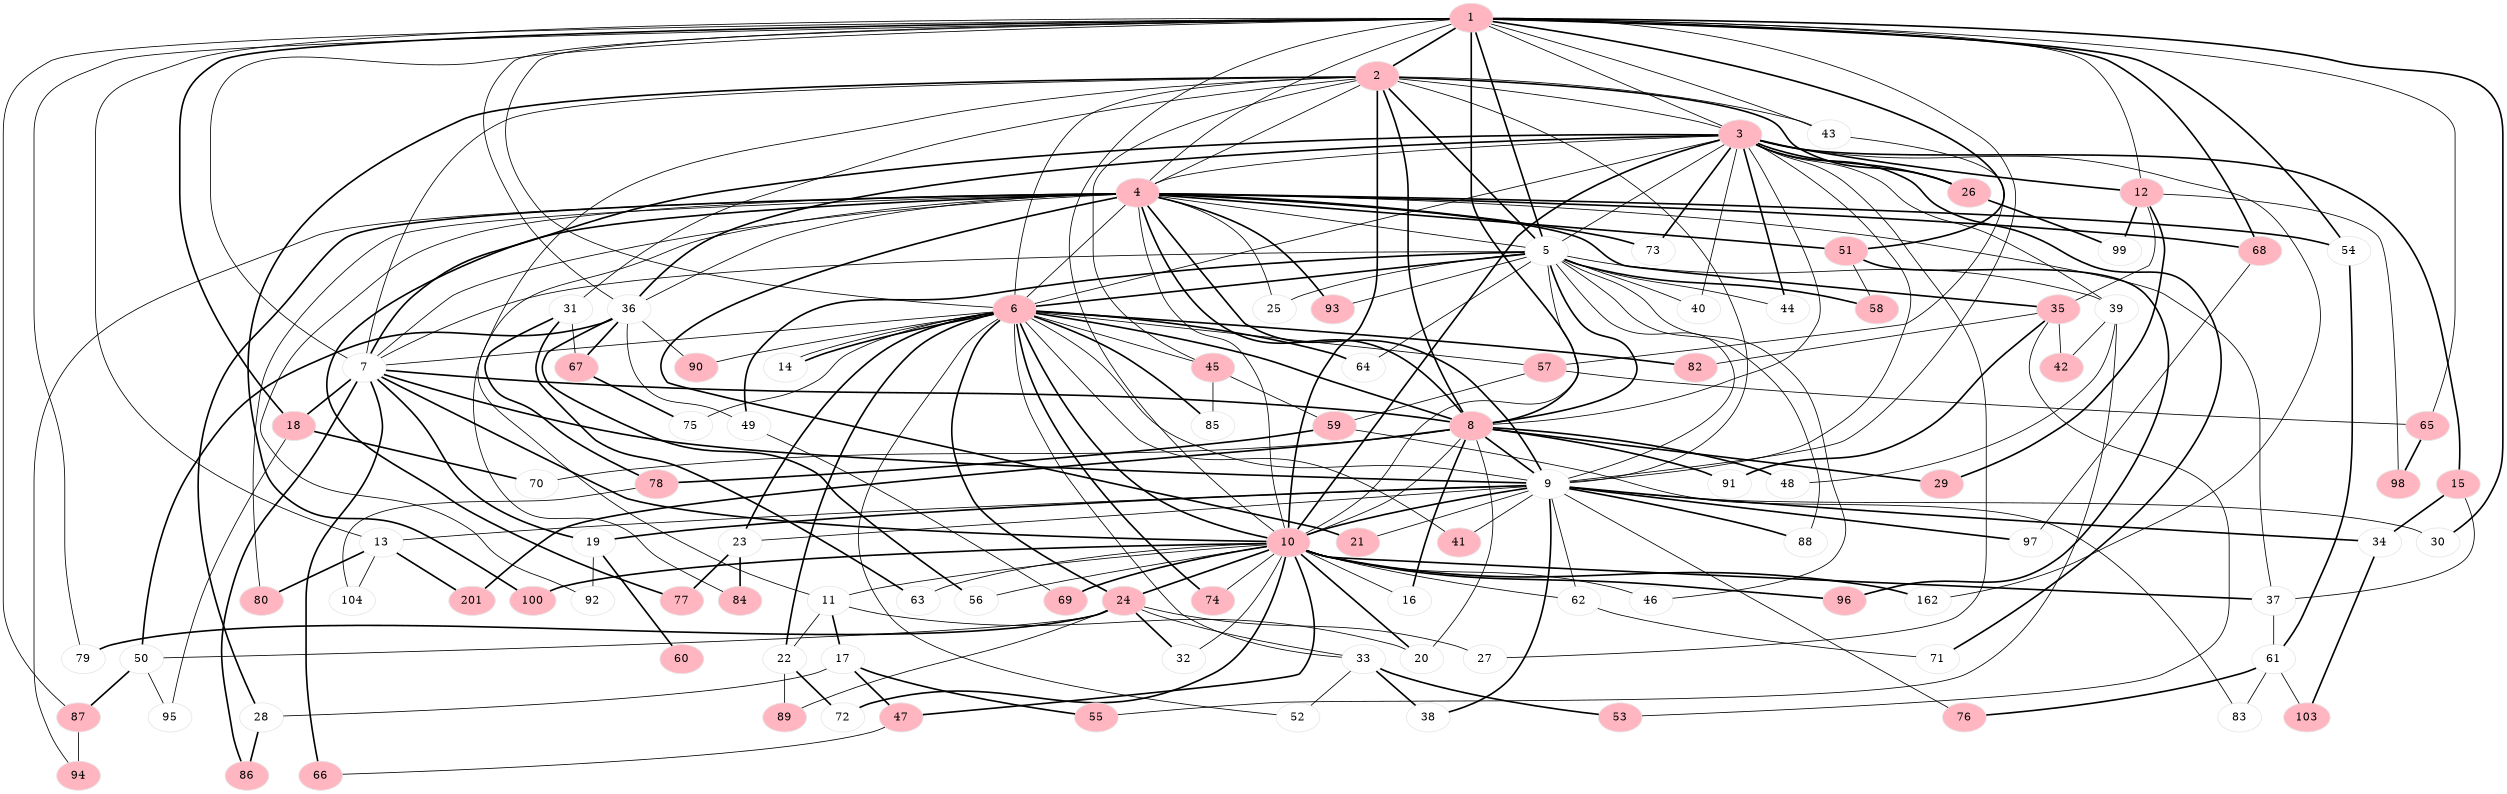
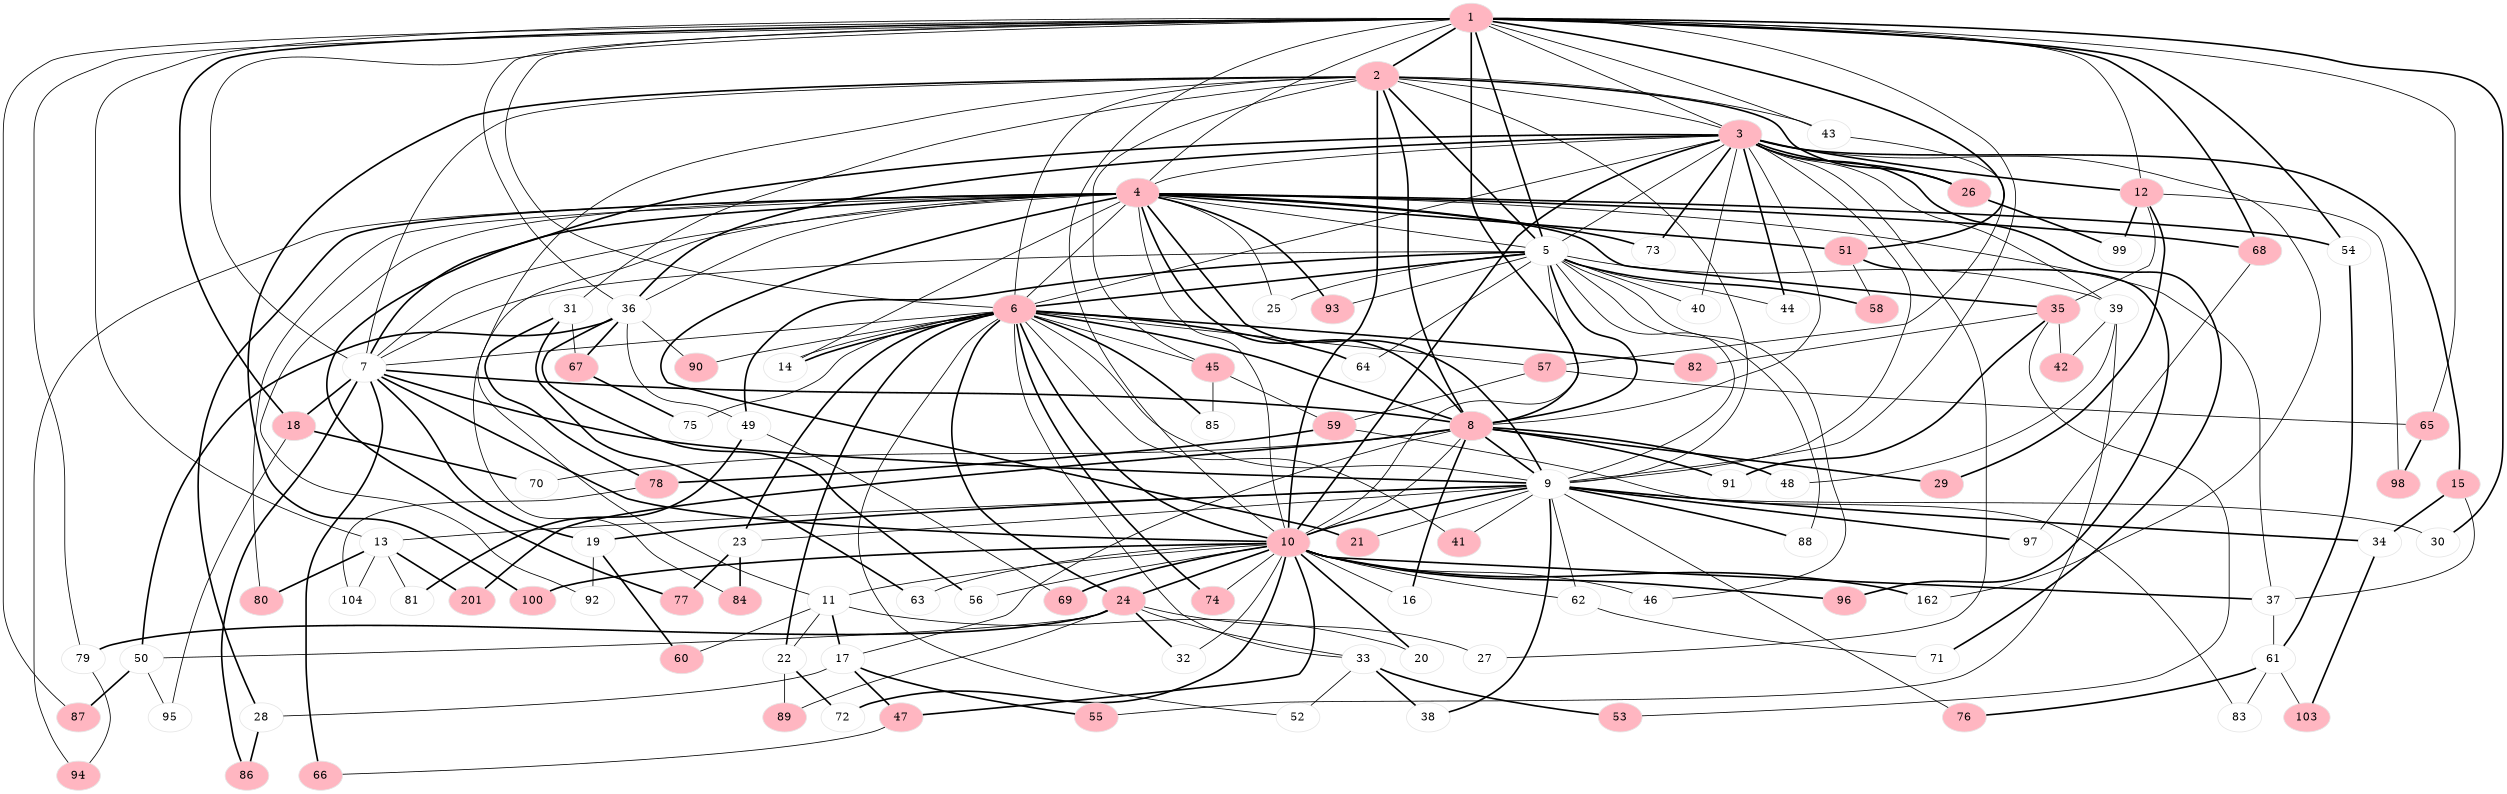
edge "2" -- "4": now "14" -- "4"
edge "8" -- "20": now "8" -- "17"
node "81": added
edge "11" -- "60": added
edge "87" -- "94": now "79" -- "94"
